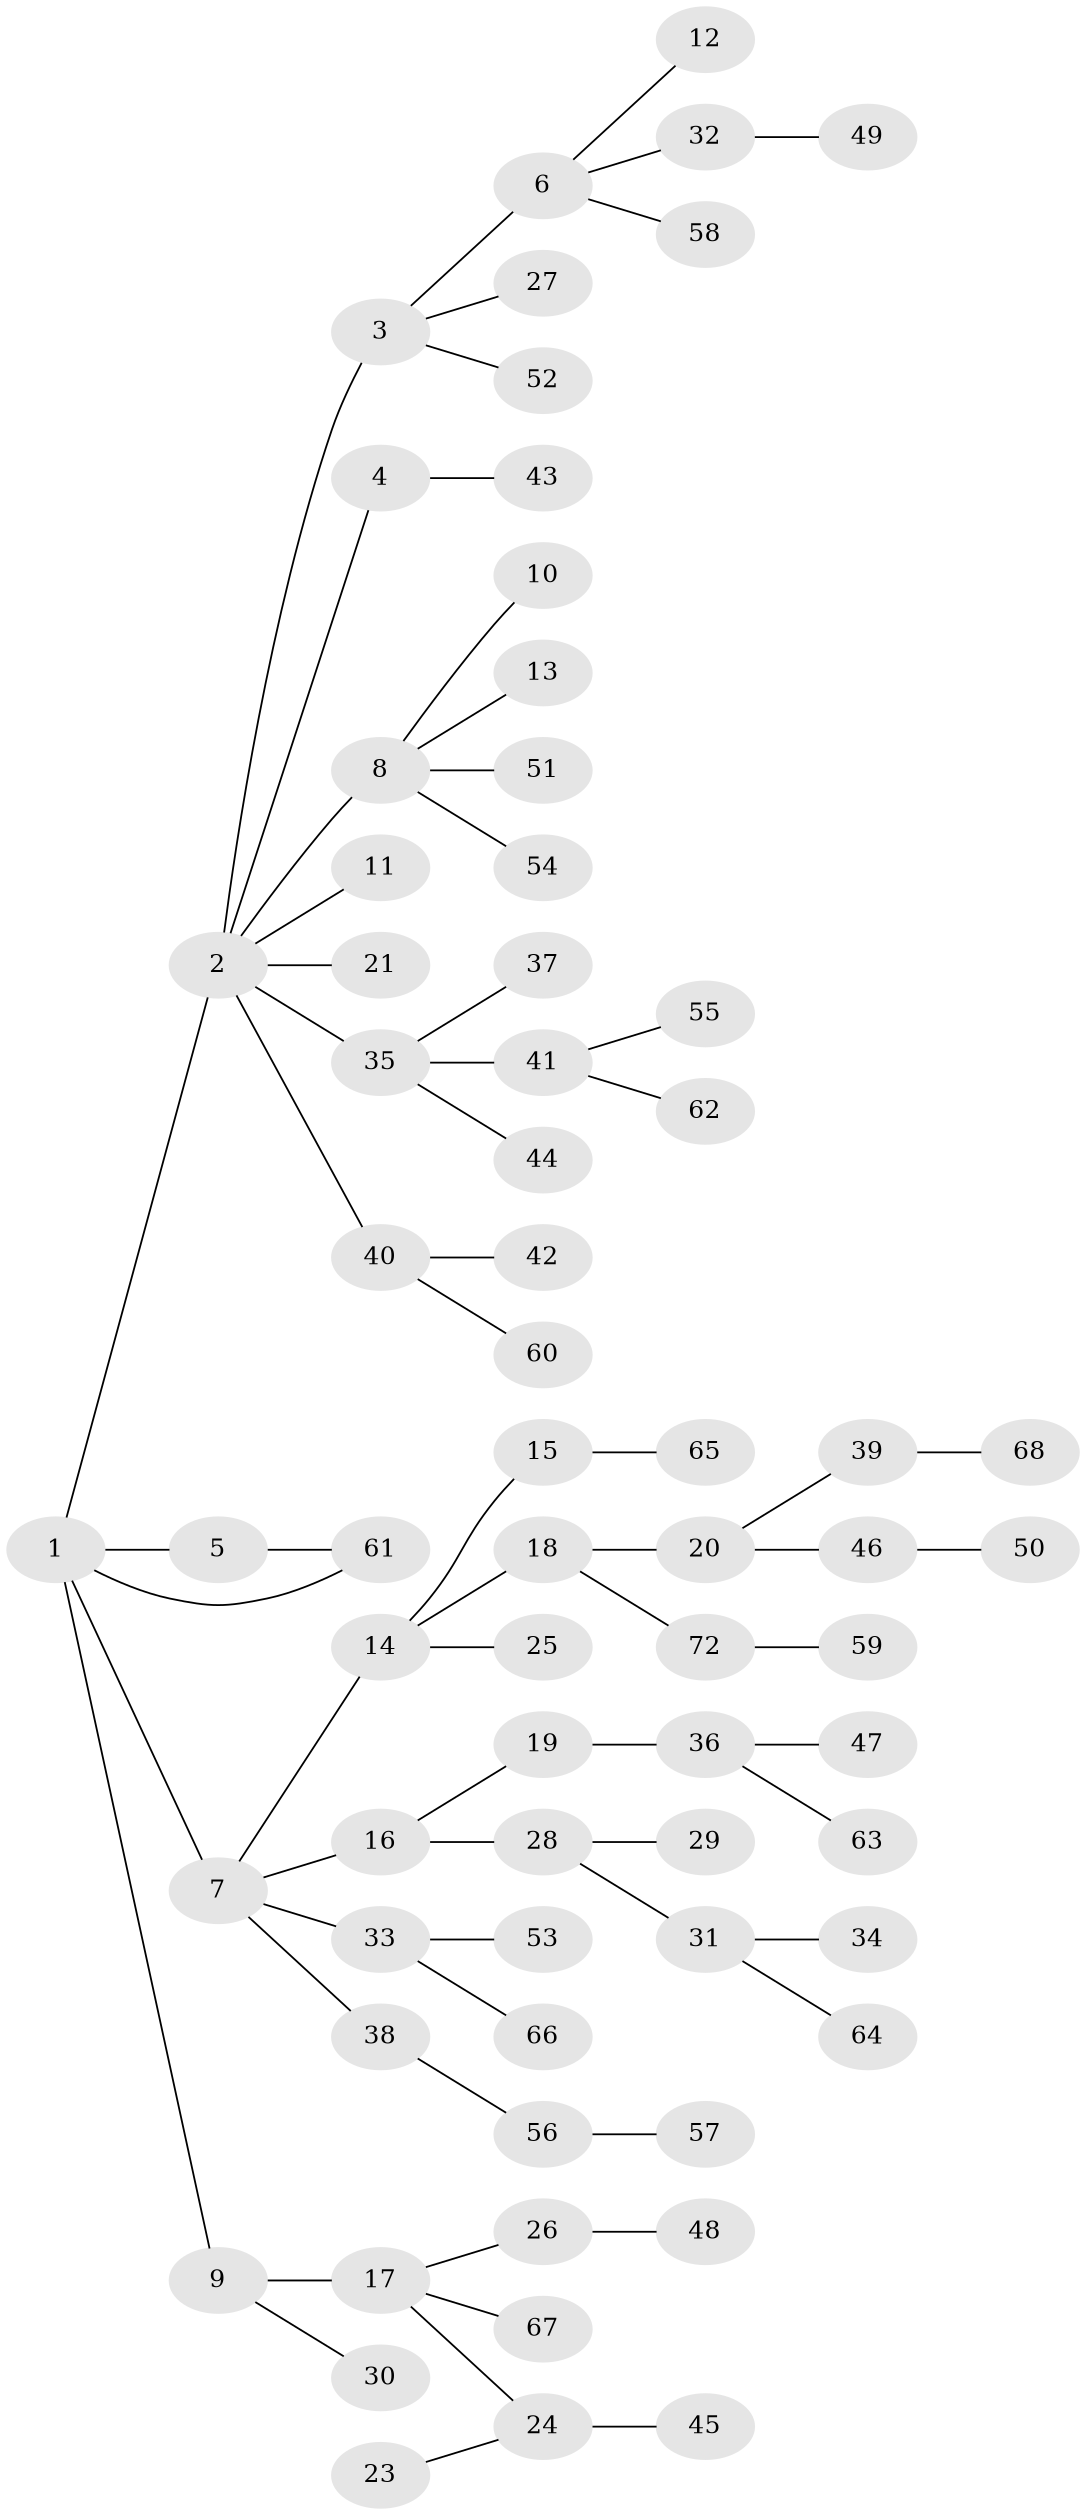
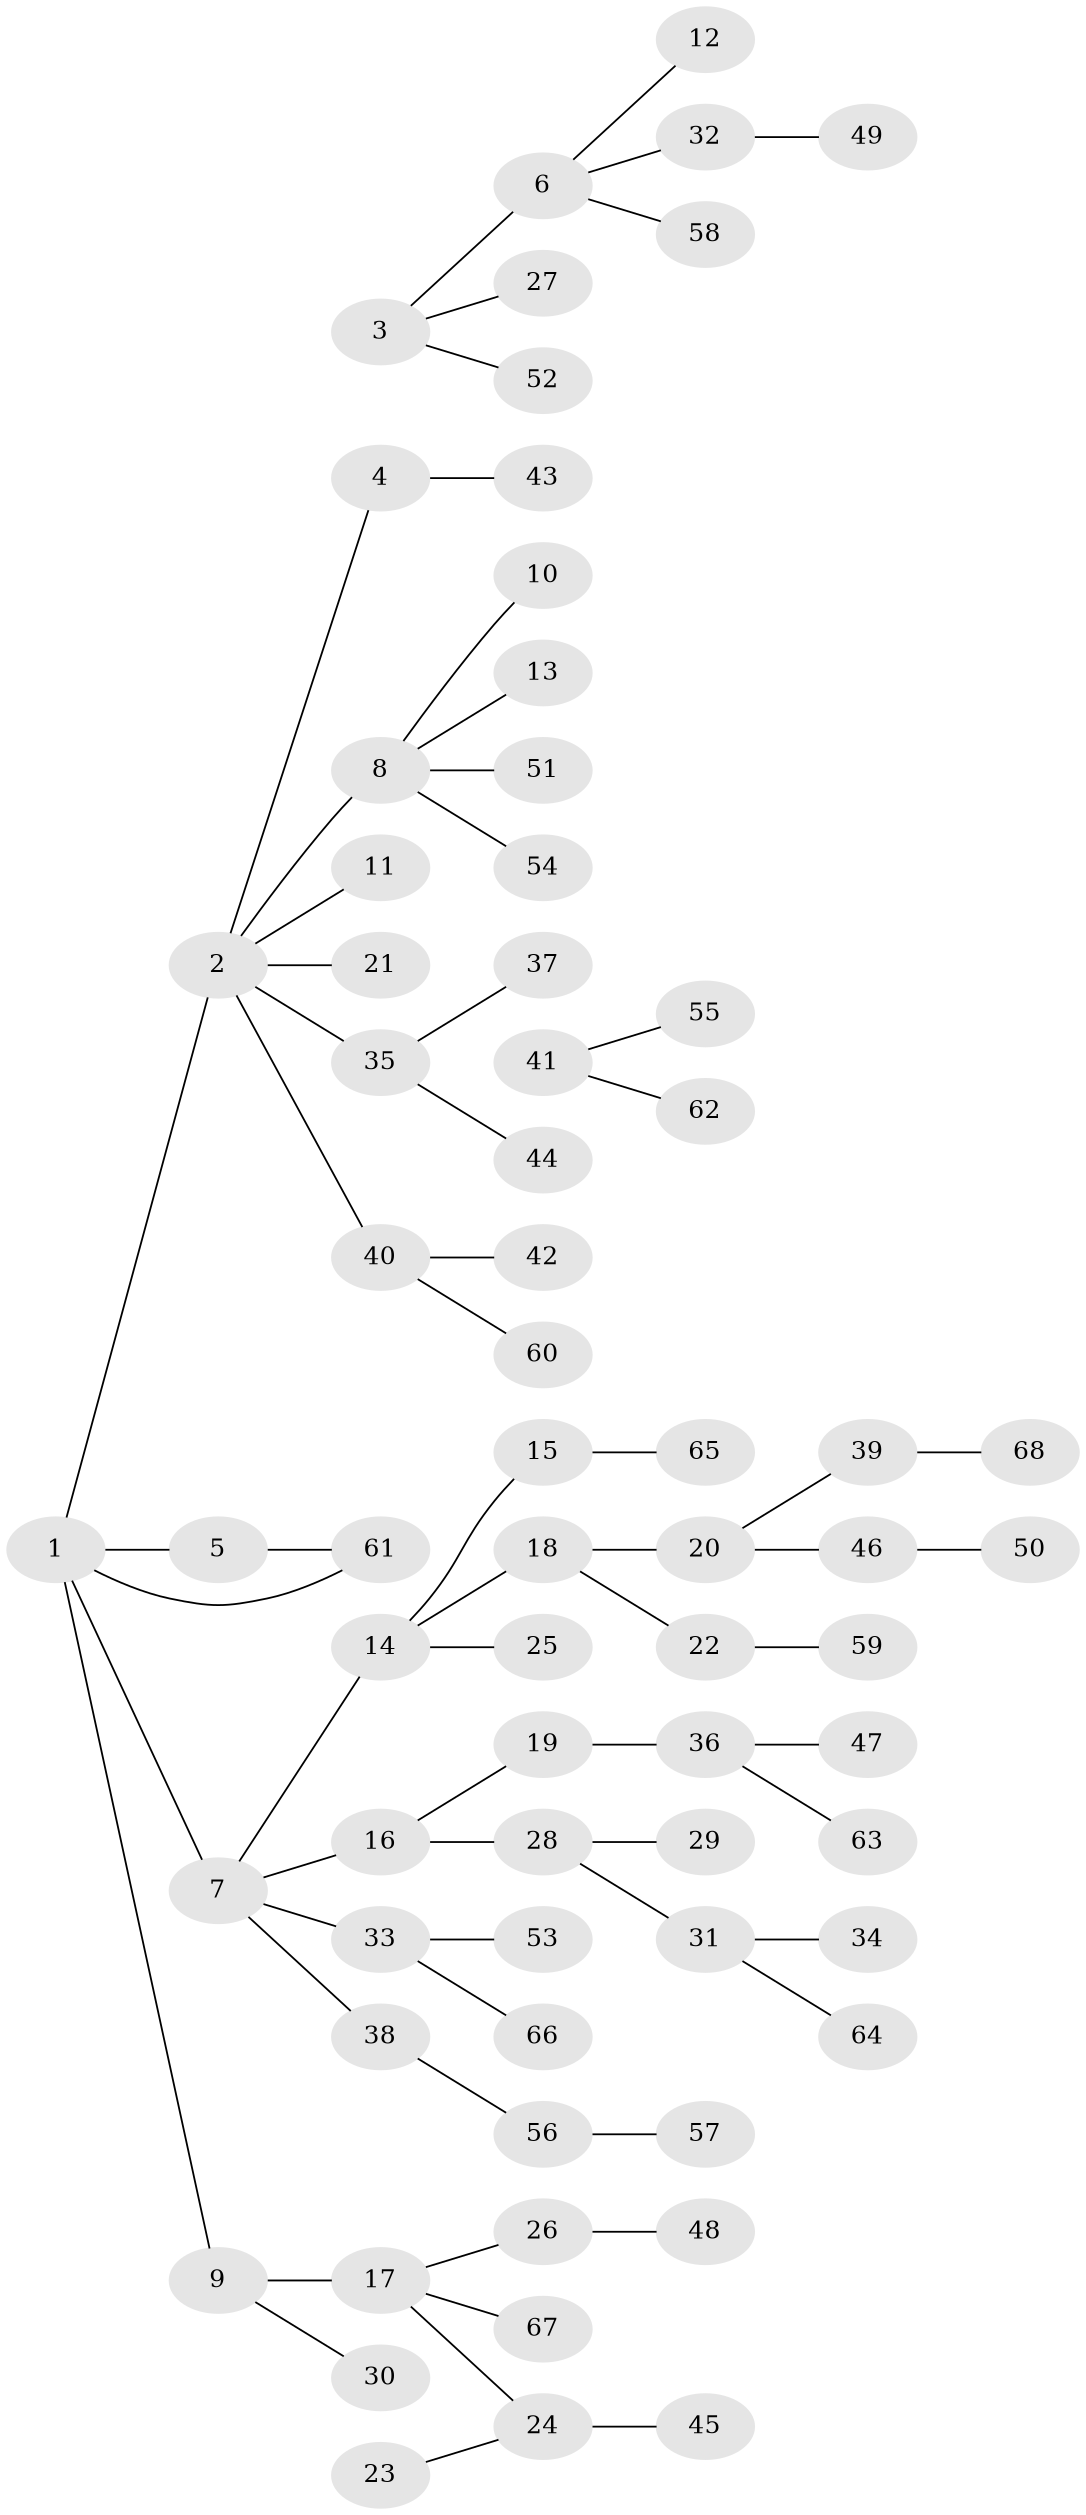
edge "3" -- "2": removed
edge "35" -- "41": removed
node "72": label "72" -> "22"
